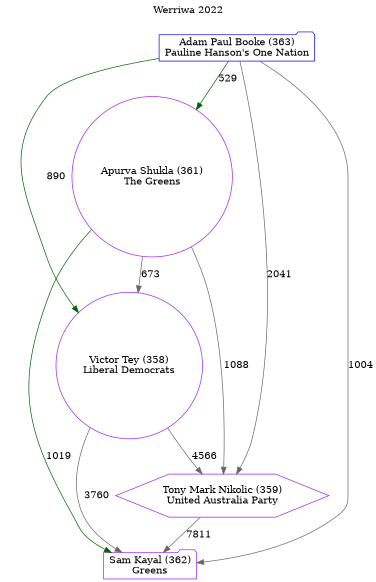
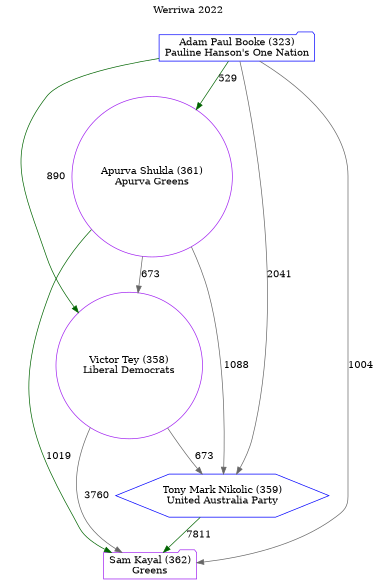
node "Adam Paul Booke (363) Pauline Hanson's One Nation": label "Adam Paul Booke (363) Pauline Hanson's One Nation" -> "Adam Paul Booke (323) Pauline Hanson's One Nation"
node "Apurva Shukla (361) The Greens": label "Apurva Shukla (361) The Greens" -> "Apurva Shukla (361) Apurva Greens"
edge "Victor Tey (358) Liberal Democrats" -> "Tony Mark Nikolic (359) United Australia Party": label "4566" -> "673"
node "Tony Mark Nikolic (359) United Australia Party": color purple -> blue
edge "Tony Mark Nikolic (359) United Australia Party" -> "Sam Kayal (362) Greens": color gray40 -> darkgreen
